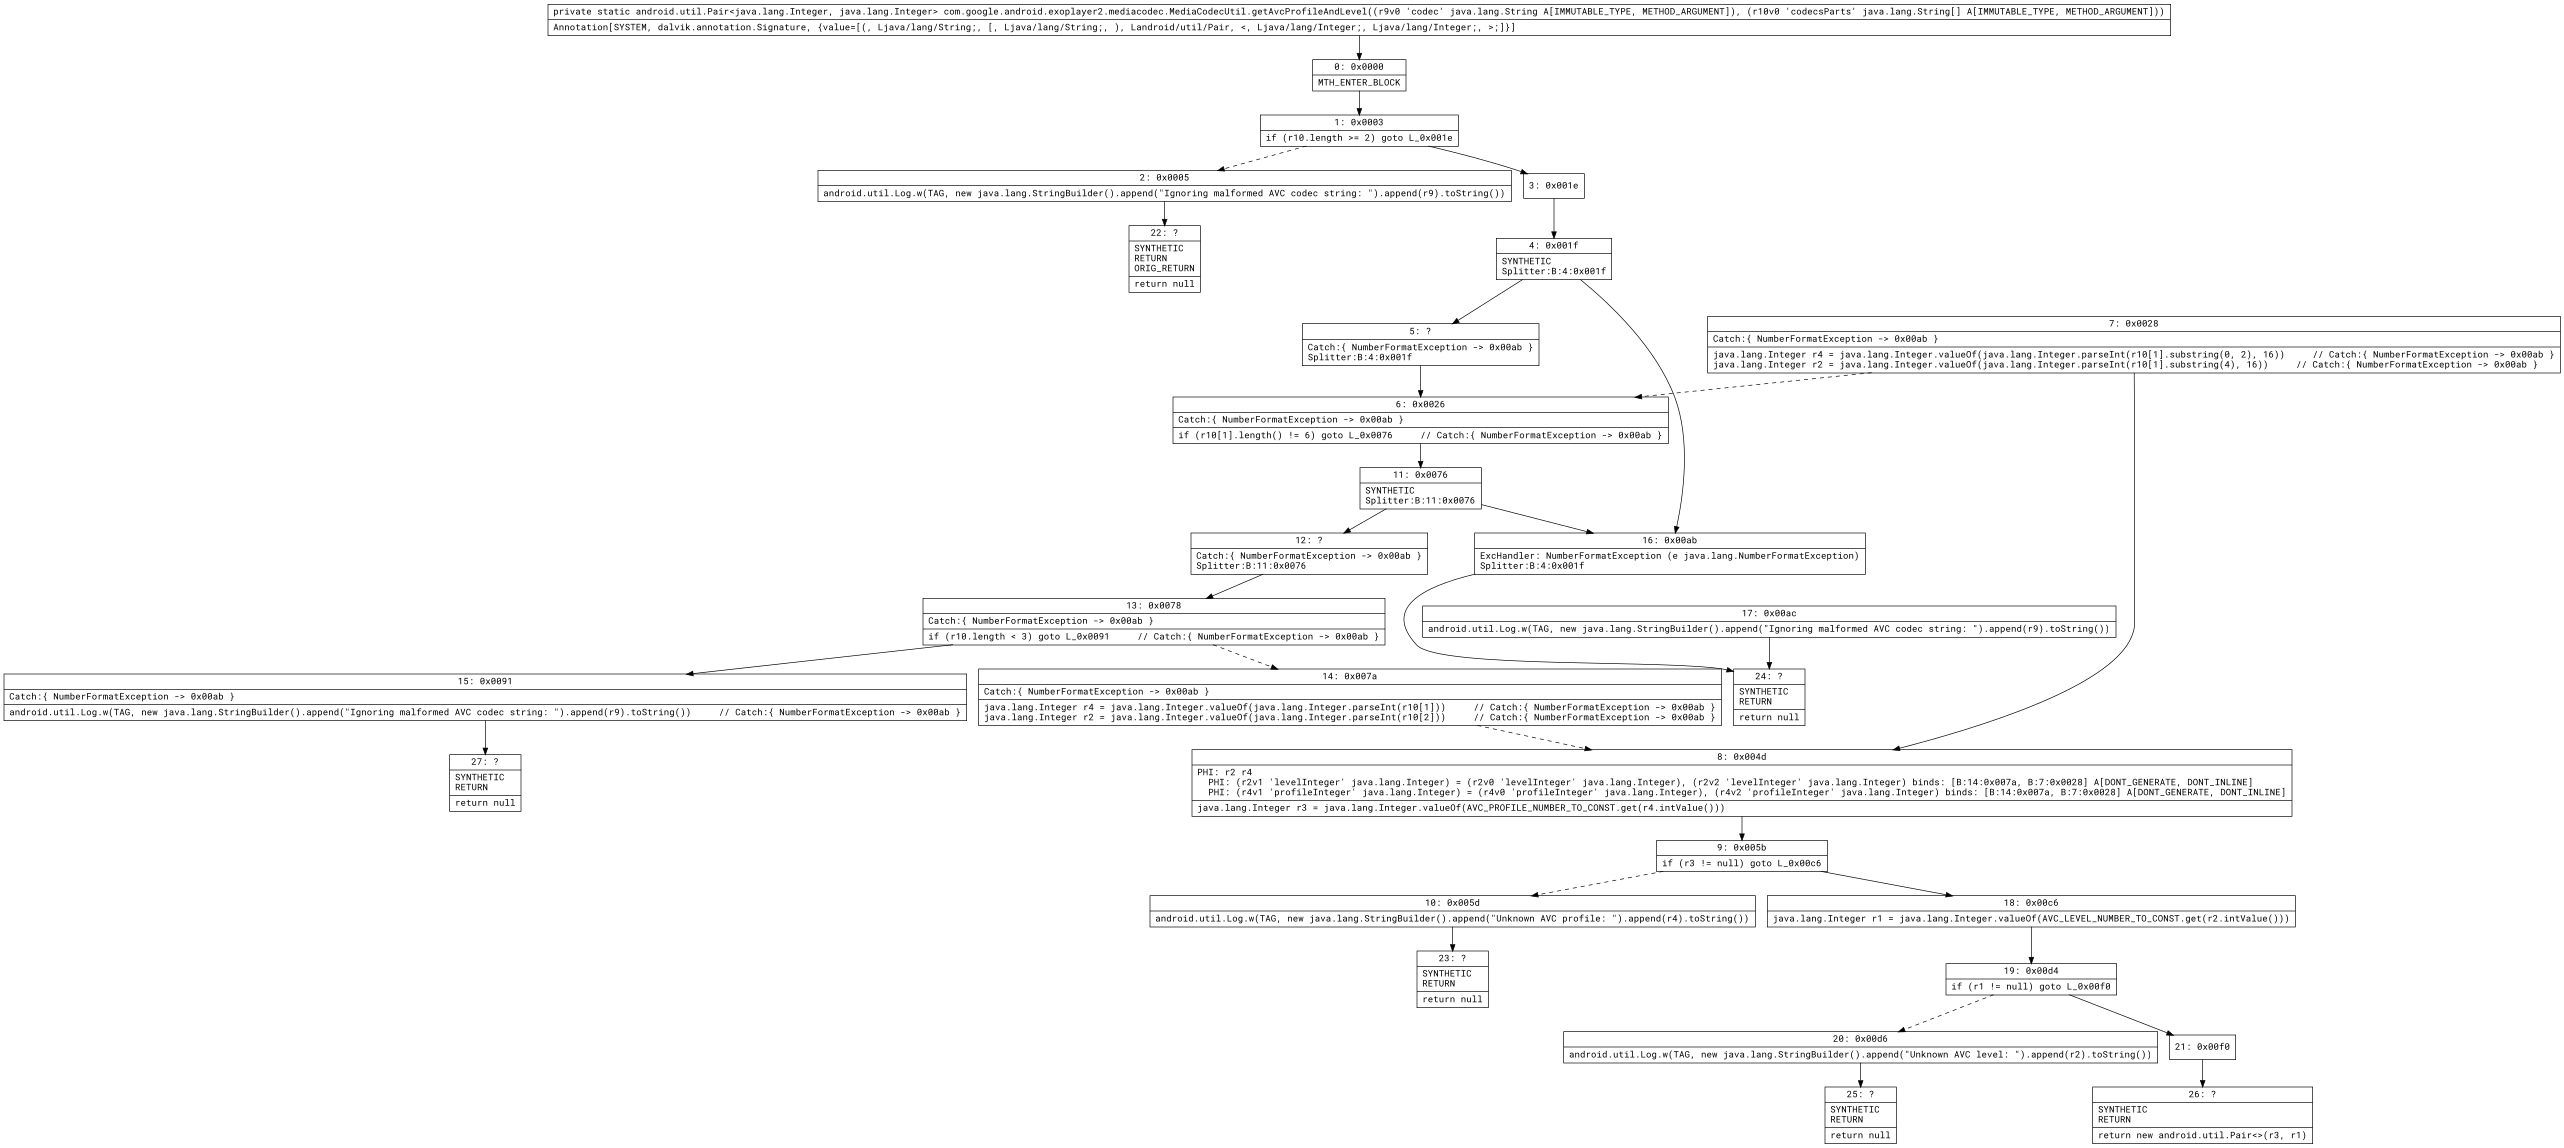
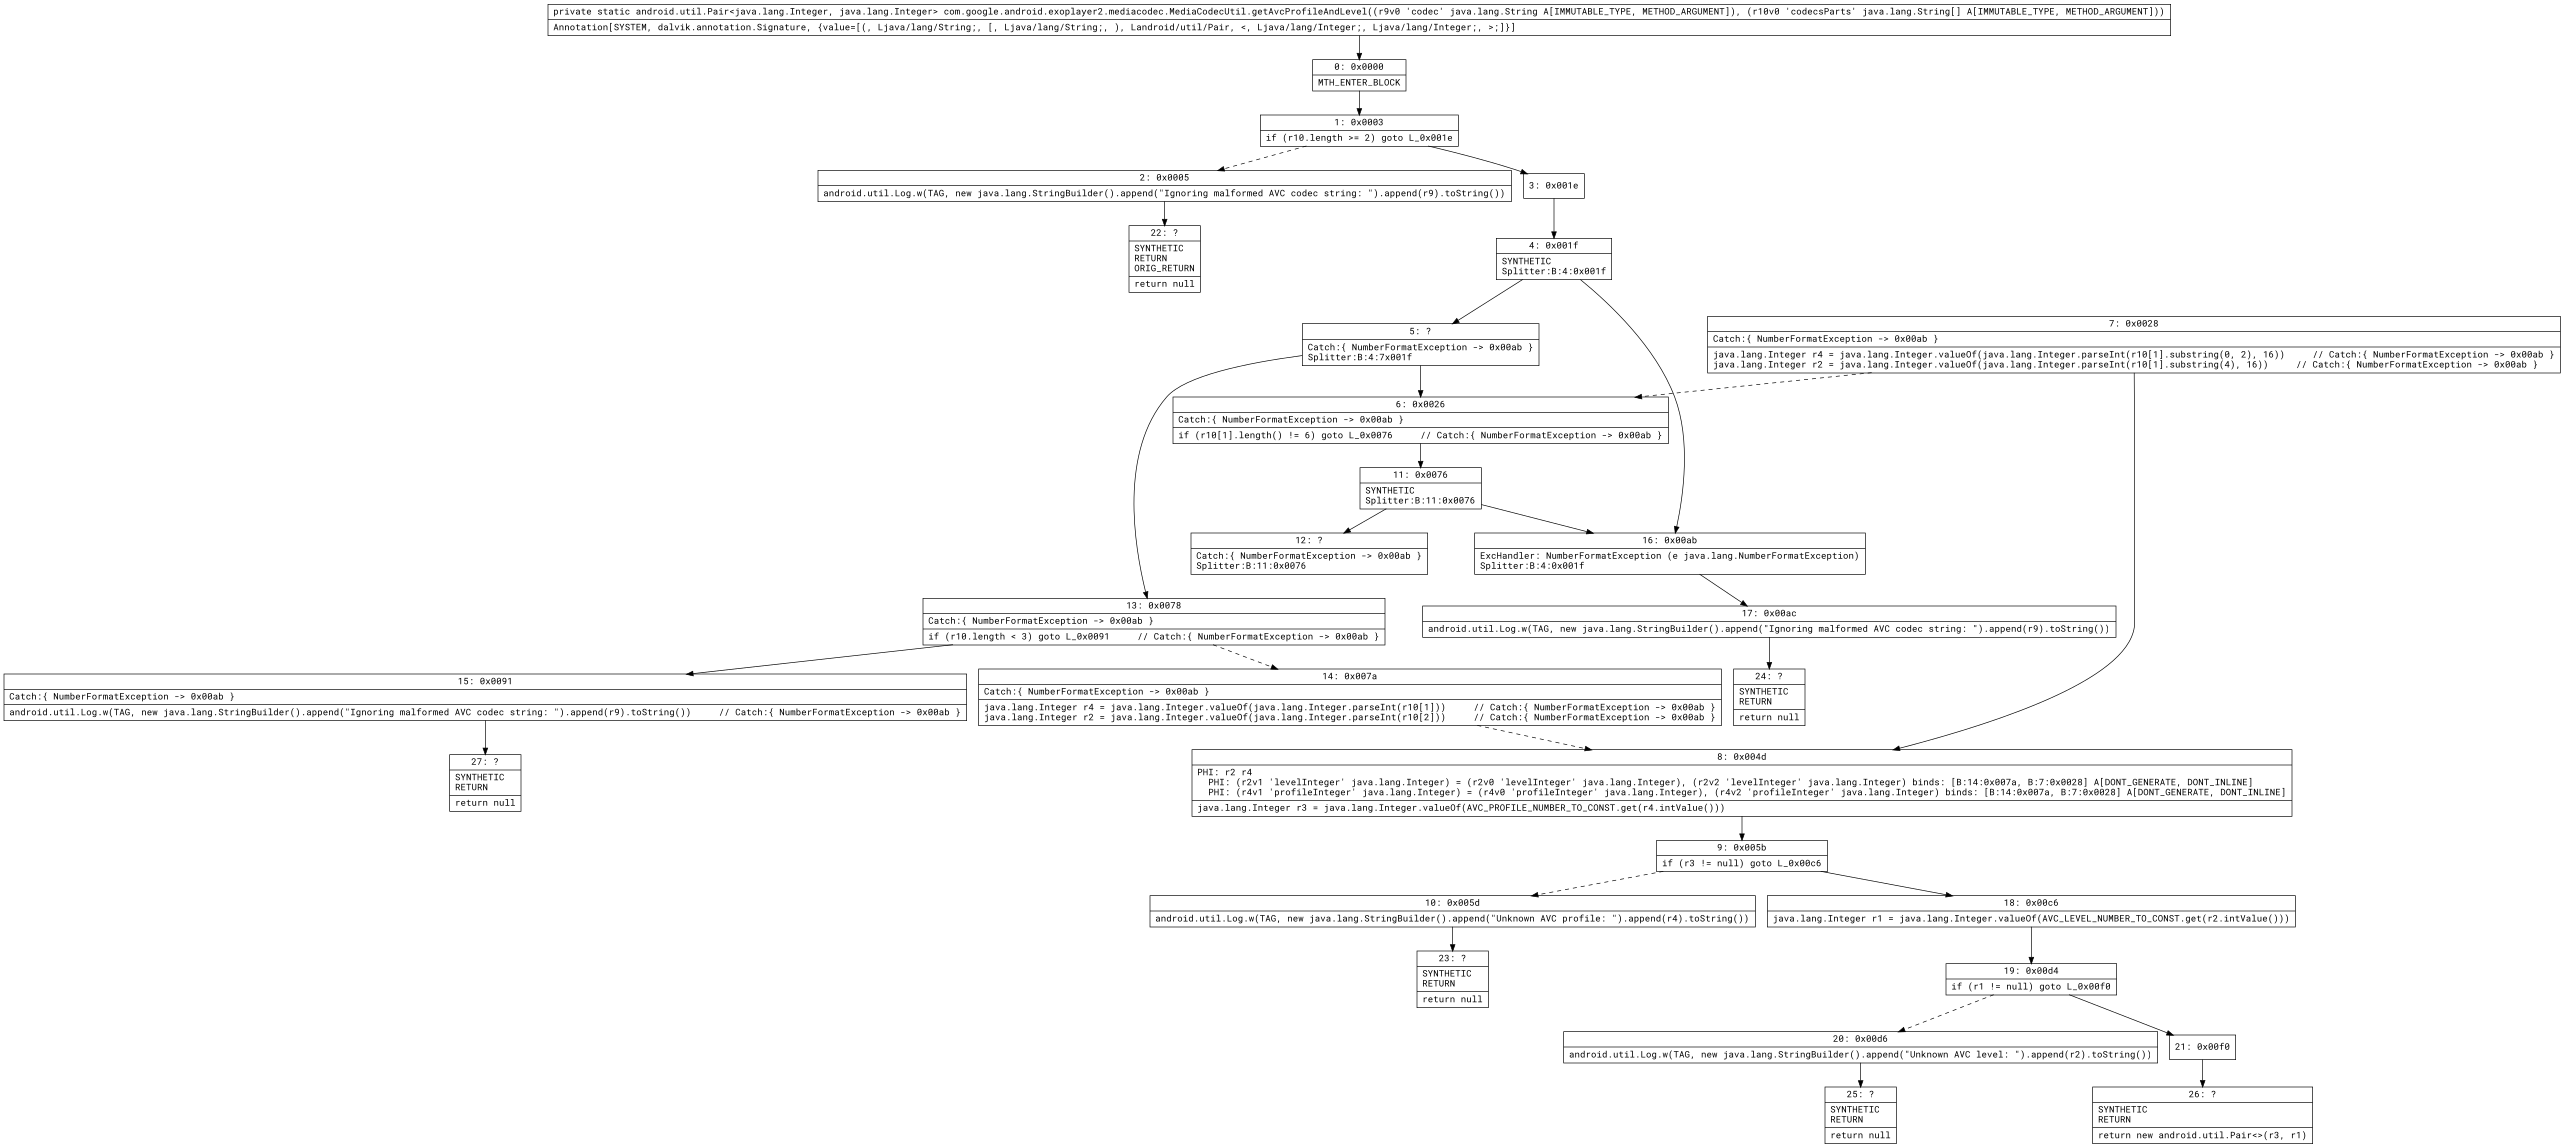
node "5: ?": text "Splitter:B:4:0x001f" -> "Splitter:B:4:7x001f"
edge "12: ?" -> "13: 0x0078": now "5: ?" -> "13: 0x0078"
edge "16: 0x00ab" -> "24: ?": now "16: 0x00ab" -> "17: 0x00ac"
